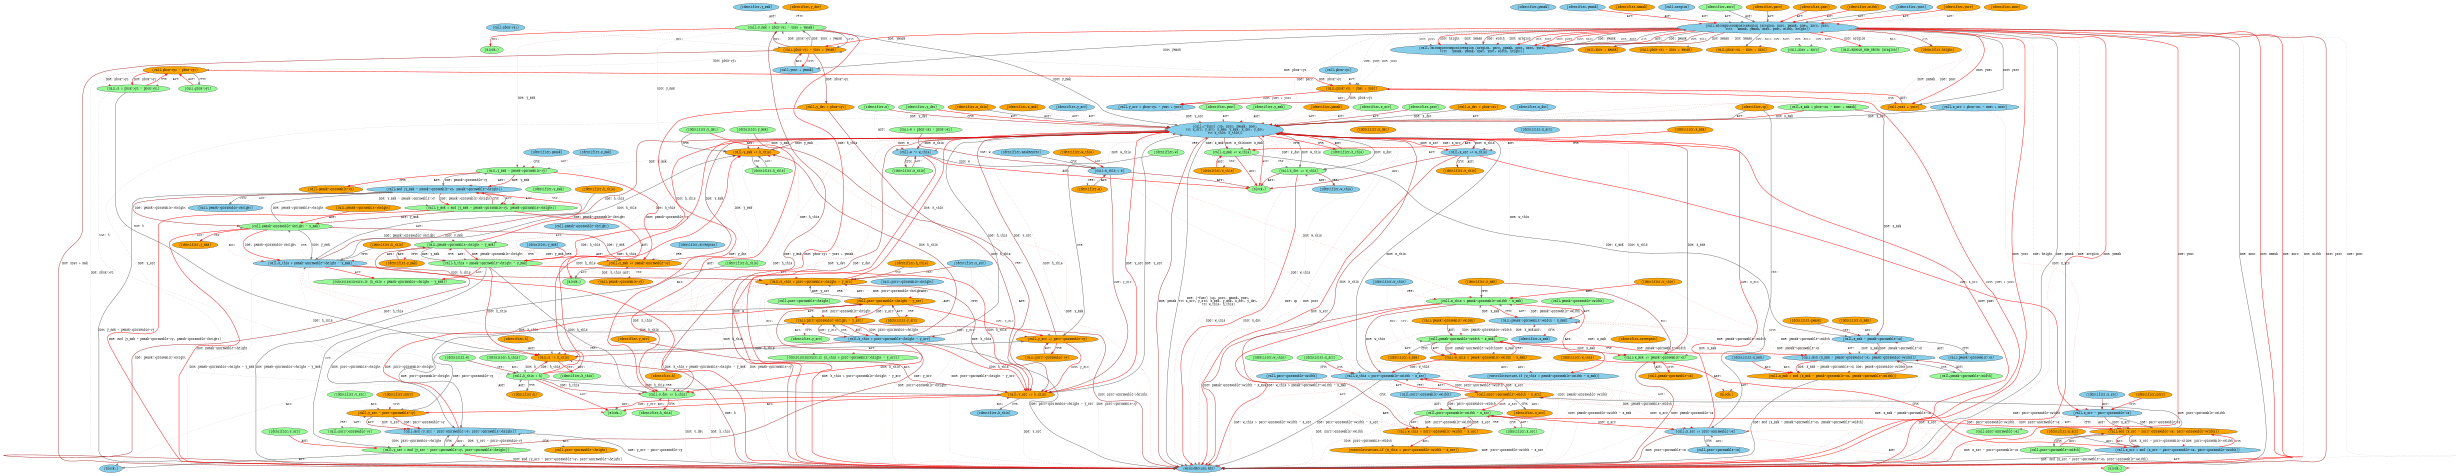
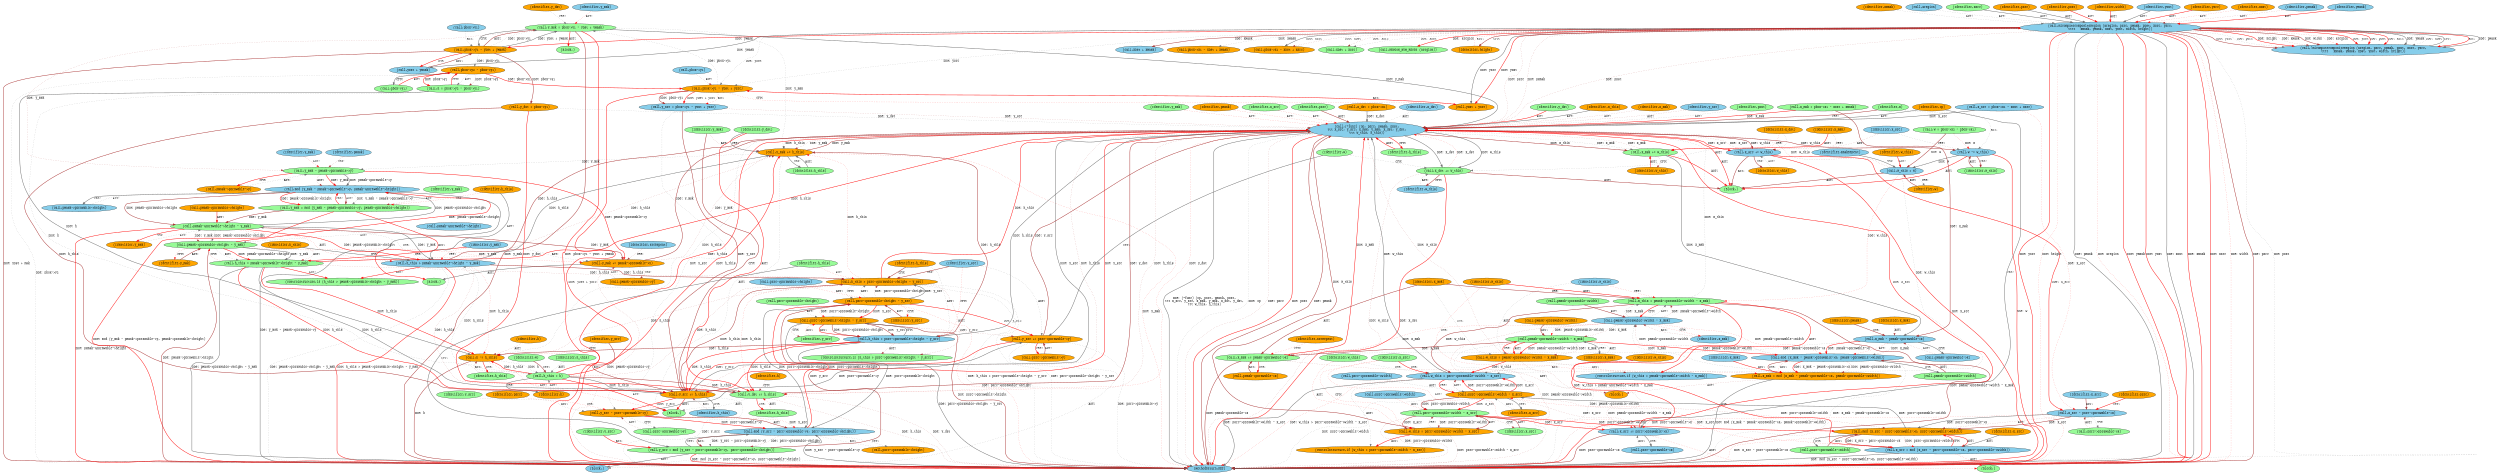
node "(Call,xDst + xMask)": fillcolor orange -> skyblue
edge "(Call,pbox->y1 - yDst + ySrc)" -> "(Call,pbox->y1 - yDst + yMask)": now "(Call,pbox->y1 - yDst + ySrc)" -> "(Call,y_msk = pbox->y1 - yDst + yMask)"
edge "(Call,w_this = w)" -> "(Call,y_src += h_this)": now "(Call,y_src = pbox->y1 - yDst + ySrc)" -> "(Call,y_src += h_this)"
